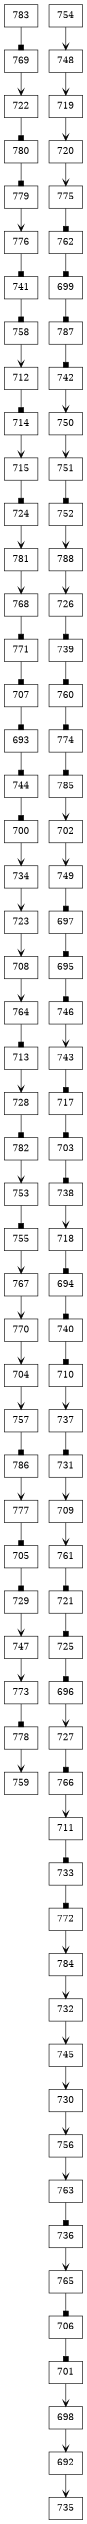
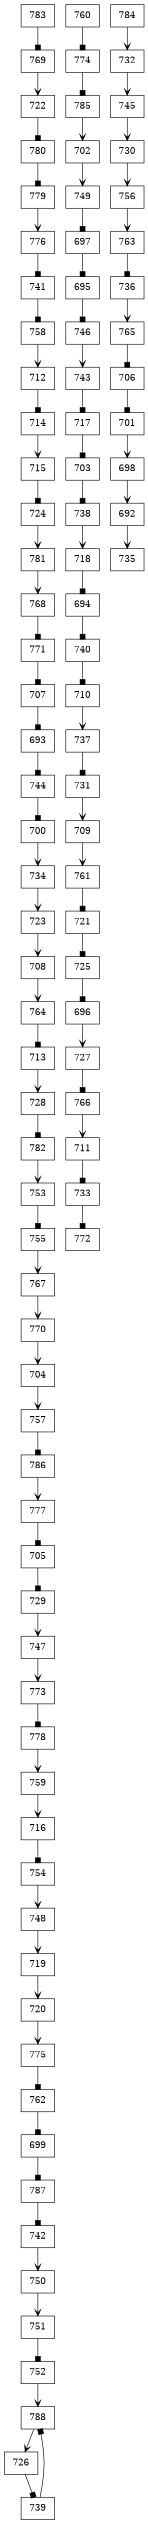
edge "739" -> "760": now "739" -> "788"
node "716": added
edge "772" -> "784": removed
